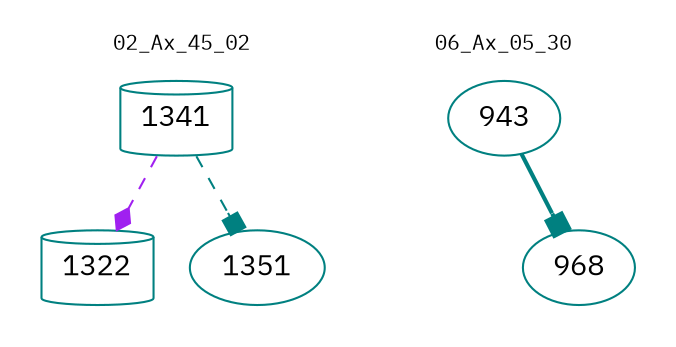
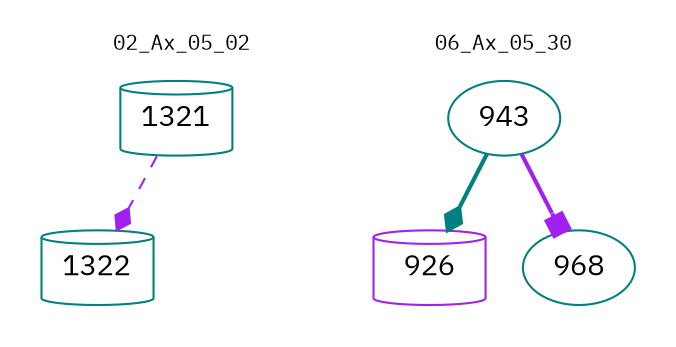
cluster "02_Ax_45_02": label "02_Ax_45_02" -> "02_Ax_05_02"
node "1341": label "1341" -> "1321"
edge "943" -> "968": color teal -> purple
node "1351": removed
node "926": added
